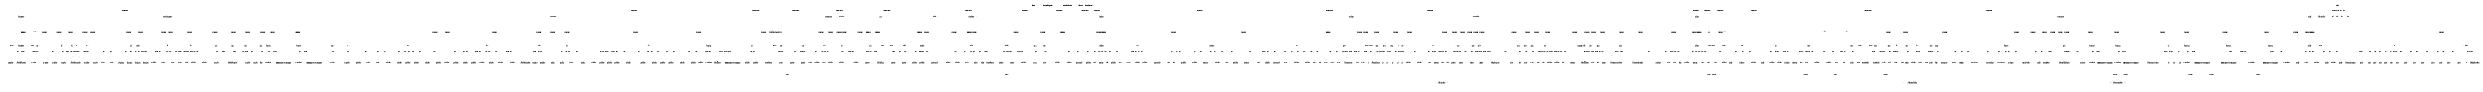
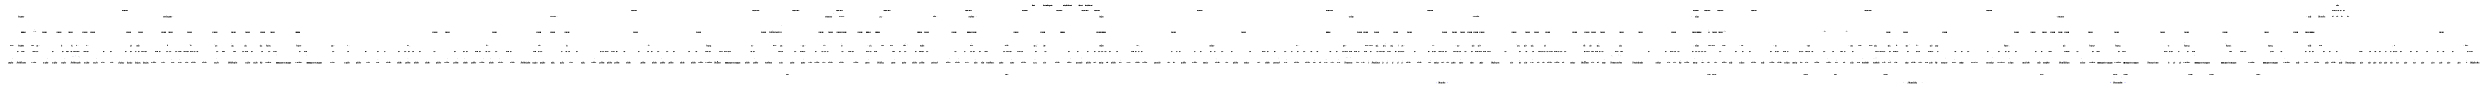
edge "void initInfoPanel()" -> "javafx.scene.text.Text": now "void initInfoPanel()" -> "legend"
edge "VAR206" -> "bbbrickbreaker.Ball": now "VAR206" -> "bbbrickbreaker.Bat"
edge "VAR217" -> "javafx.scene.image.Image": now "setOnKeyReleased()" -> "javafx.scene.image.Image"
